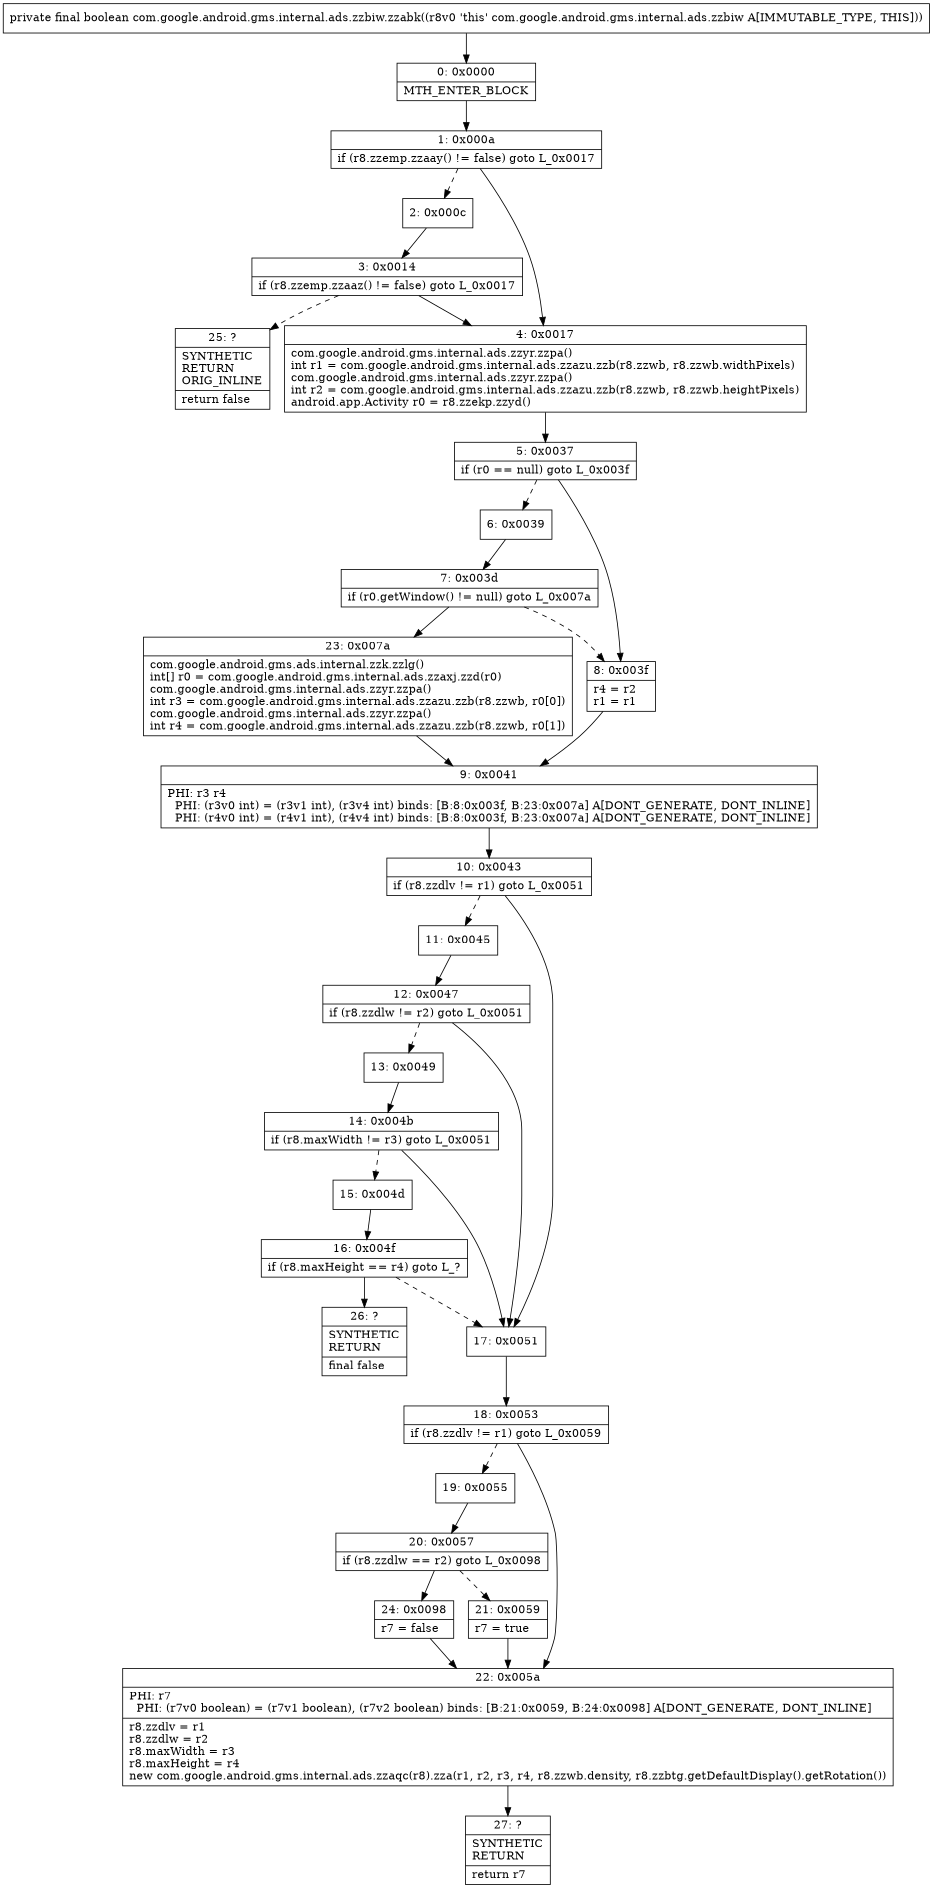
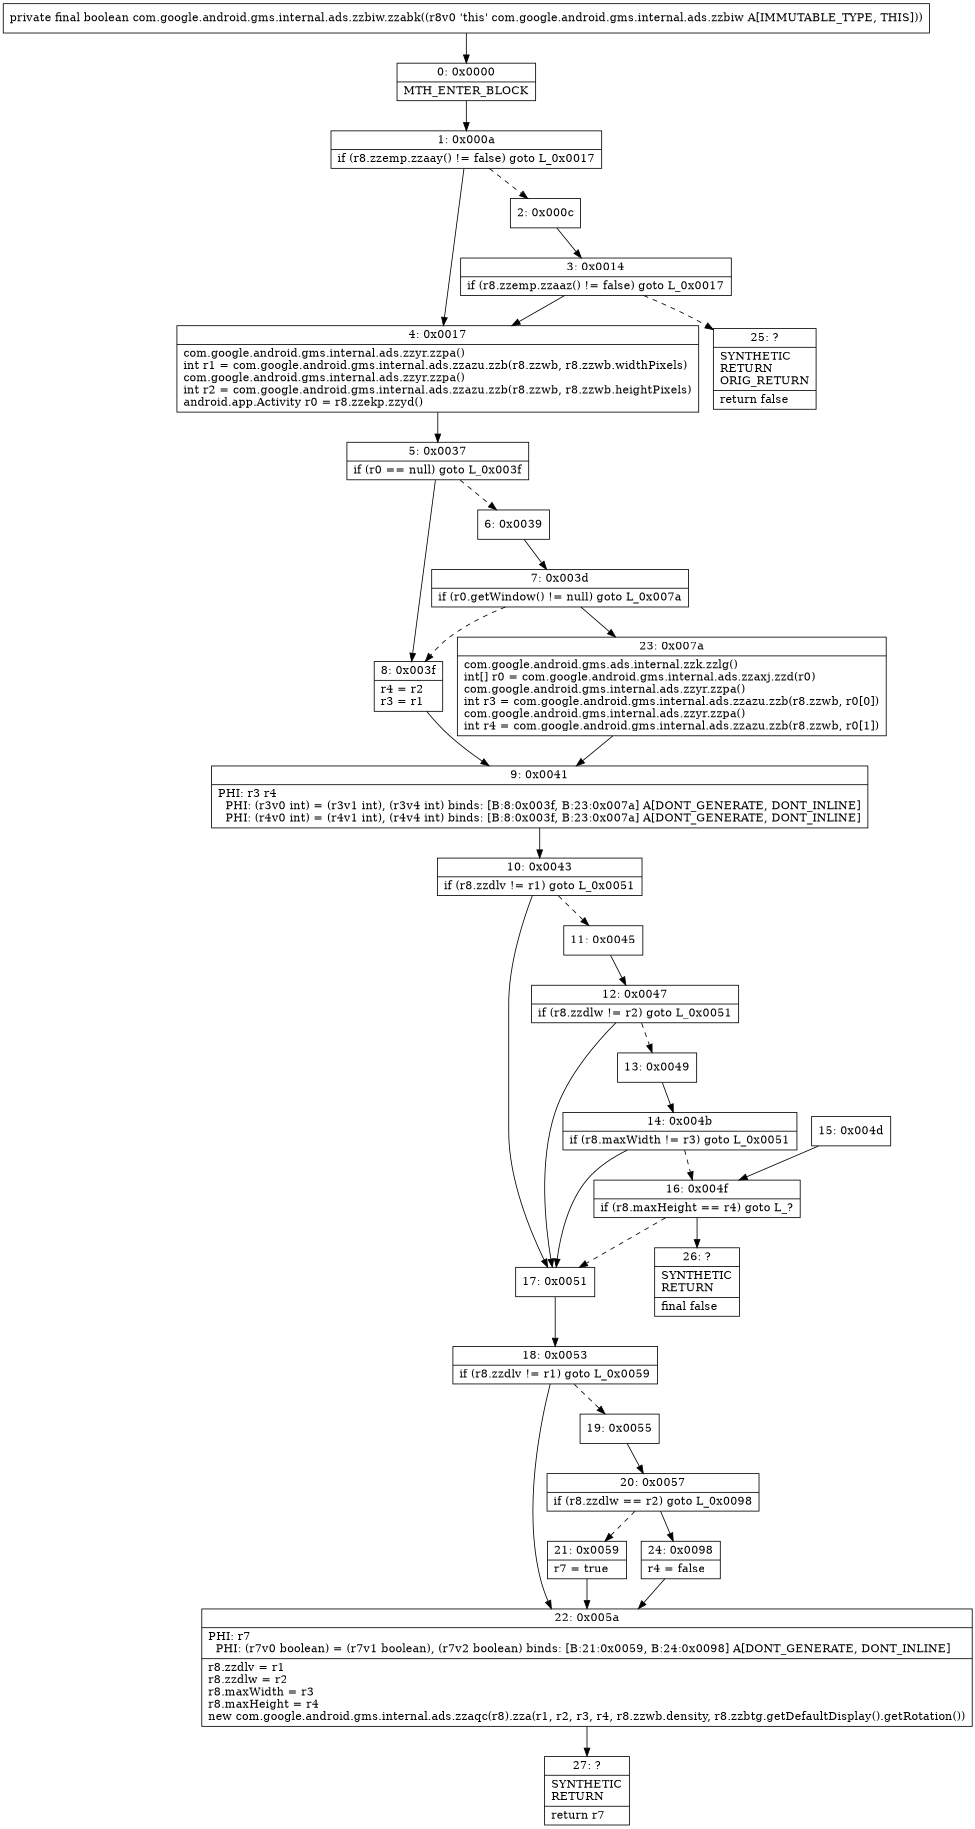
node "25: ?": text "ORIG_INLINE" -> "ORIG_RETURN"
node "8: 0x003f": text "r1 = r1" -> "r3 = r1"
edge "14: 0x004b" -> "15: 0x004d": now "14: 0x004b" -> "16: 0x004f"
node "24: 0x0098": text "r7 = false" -> "r4 = false"
